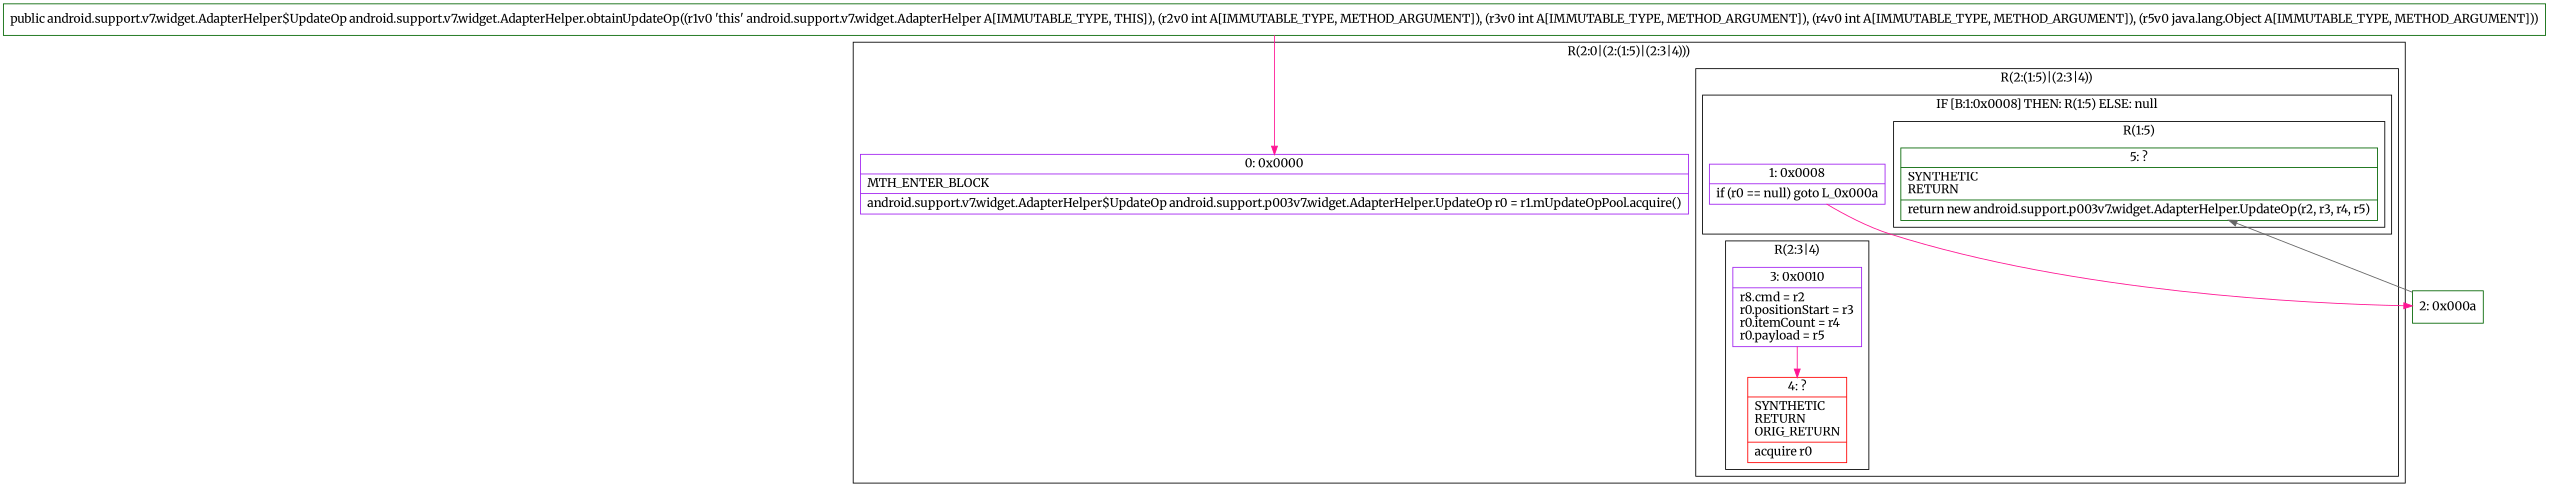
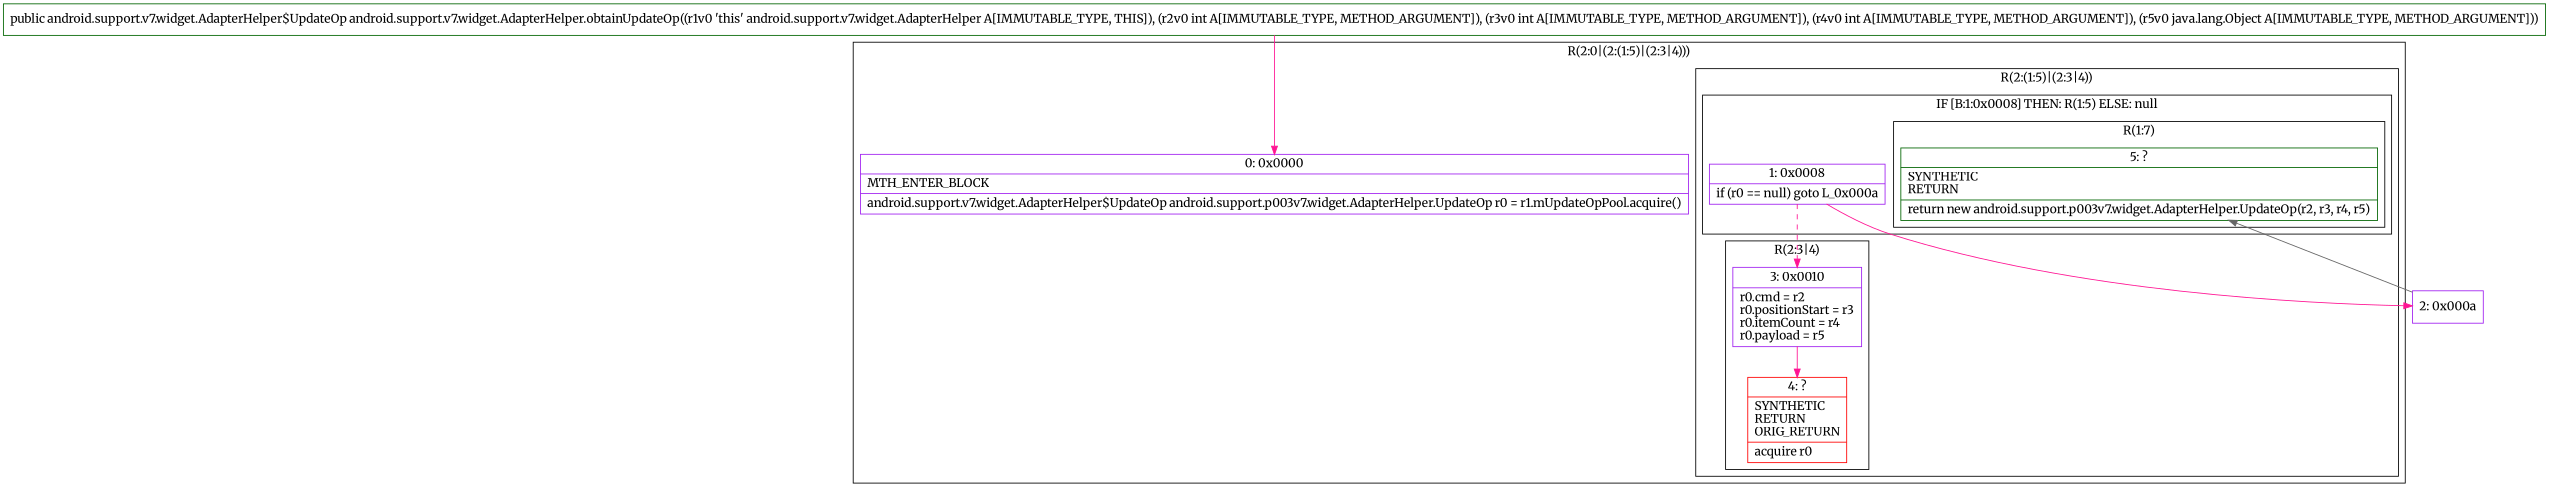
cluster "R(1:5)": label "R(1:5)" -> "R(1:7)"
edge "1: 0x0008" -> "3: 0x0010": added
node "3: 0x0010": text "r8.cmd = r2" -> "r0.cmd = r2"
node "2: 0x000a": color darkgreen -> purple
